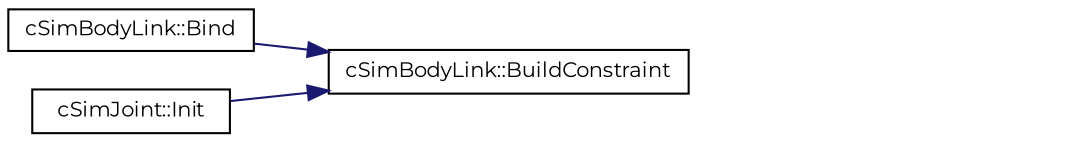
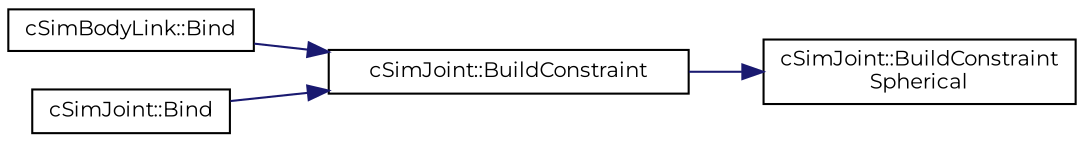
node "cSimBodyLink::BuildConstraint": label "cSimBodyLink::BuildConstraint" -> "cSimJoint::BuildConstraint"
node "cSimJoint::BuildConstraint Spherical": added
node "cSimJoint::Init": label "cSimJoint::Init" -> "cSimJoint::Bind"
